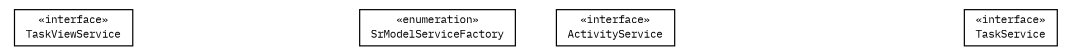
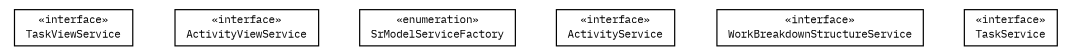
node "ActivityViewService": added
node "WorkBreakdownStructureService": added
